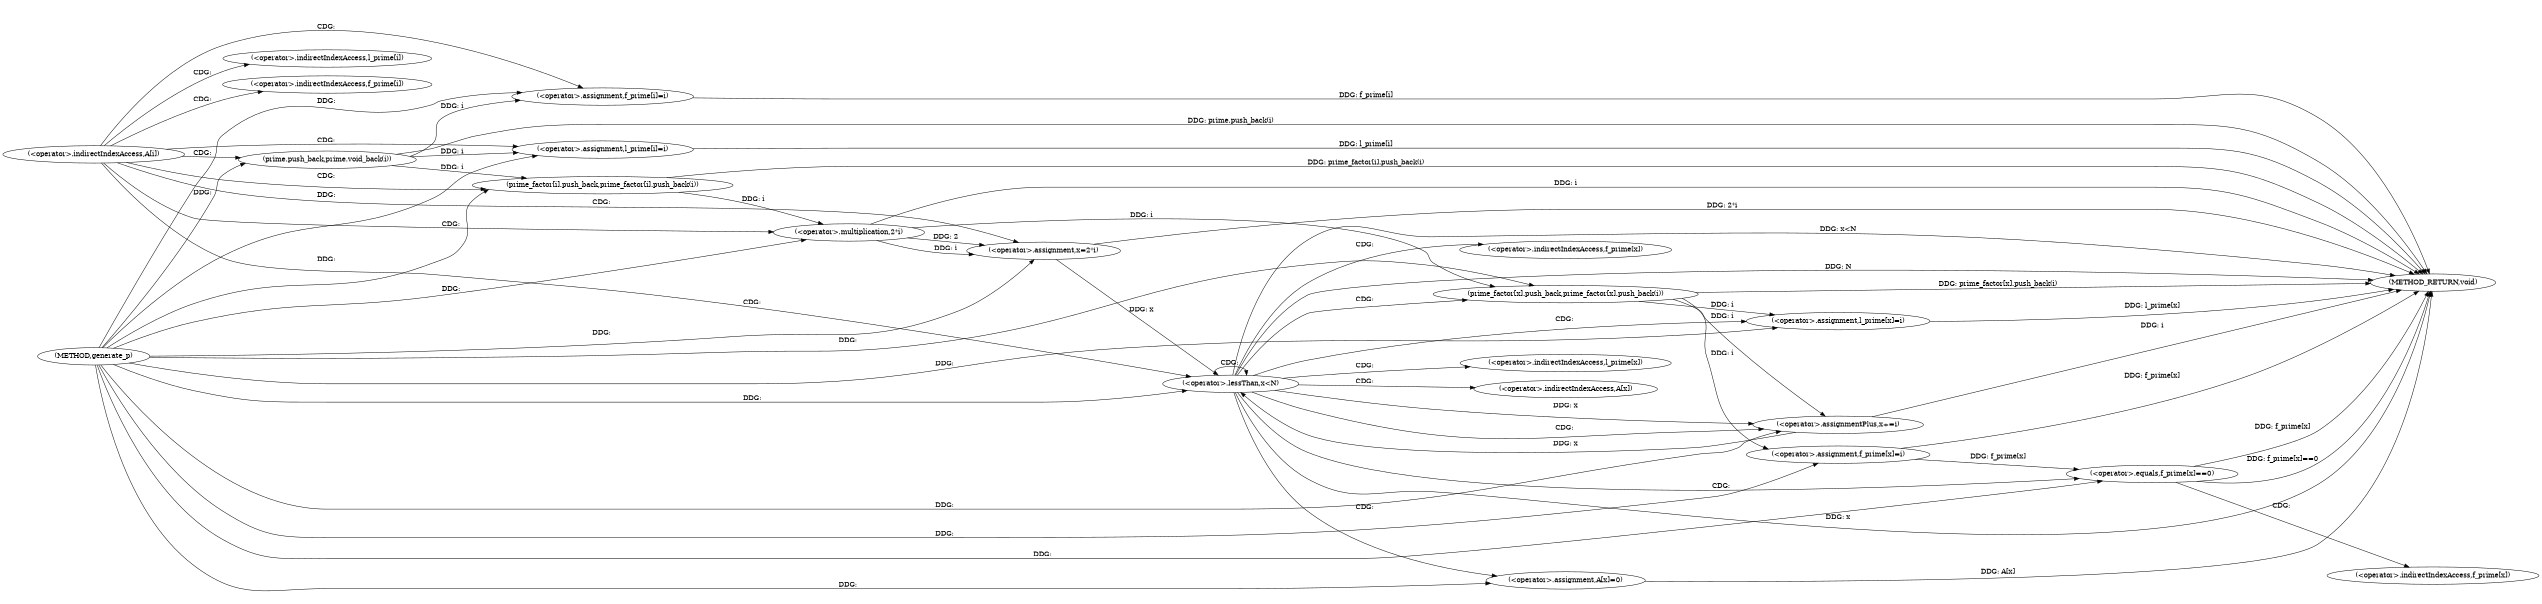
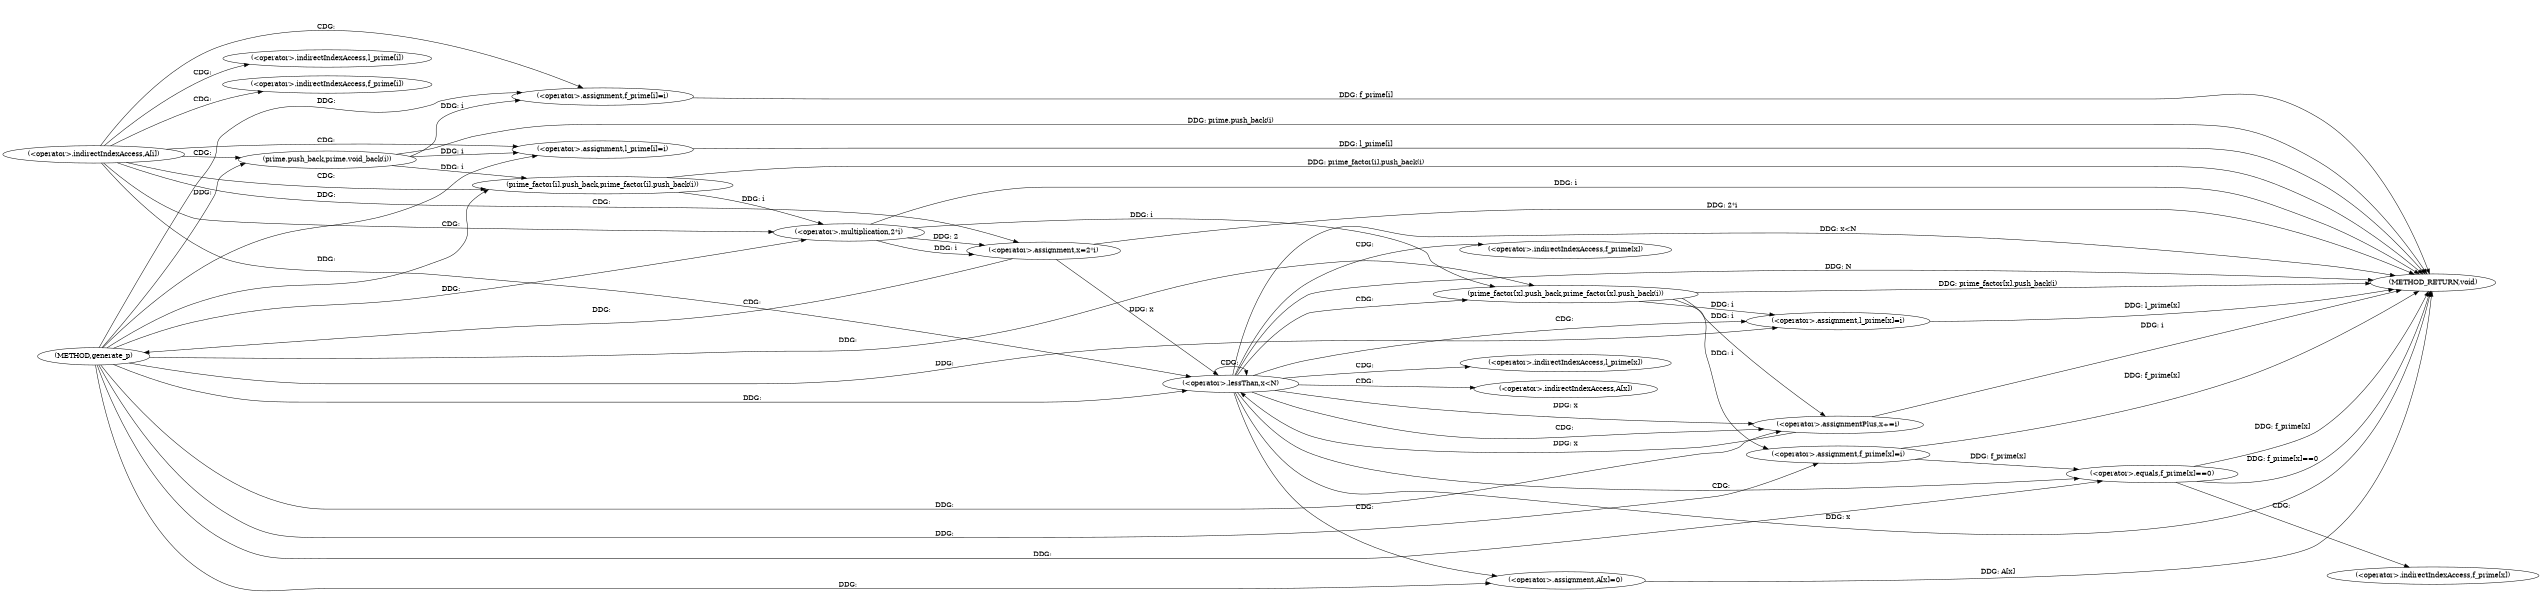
edge "(METHOD,generate_p)" -> "(<operator>.assignment,x=2*i)": reversed
